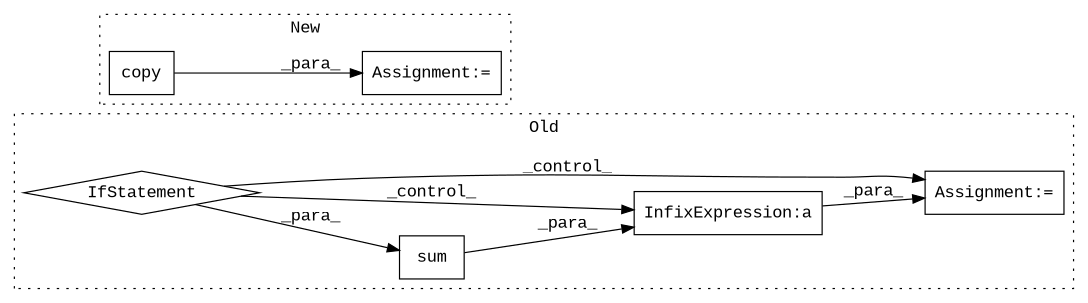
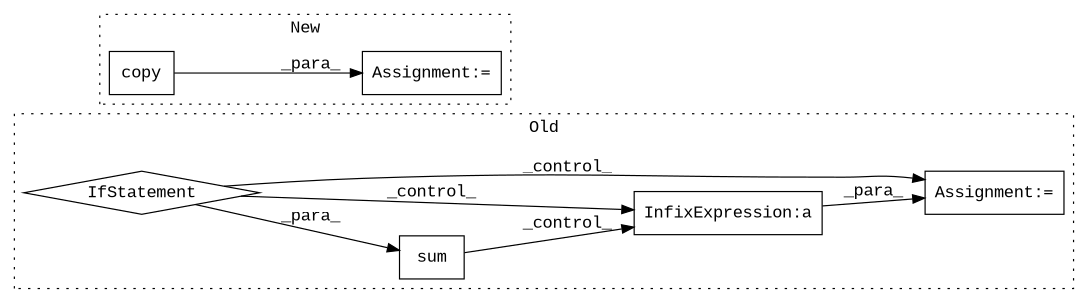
edge "sum" -> "InfixExpression:a": label "_para_" -> "_control_"
